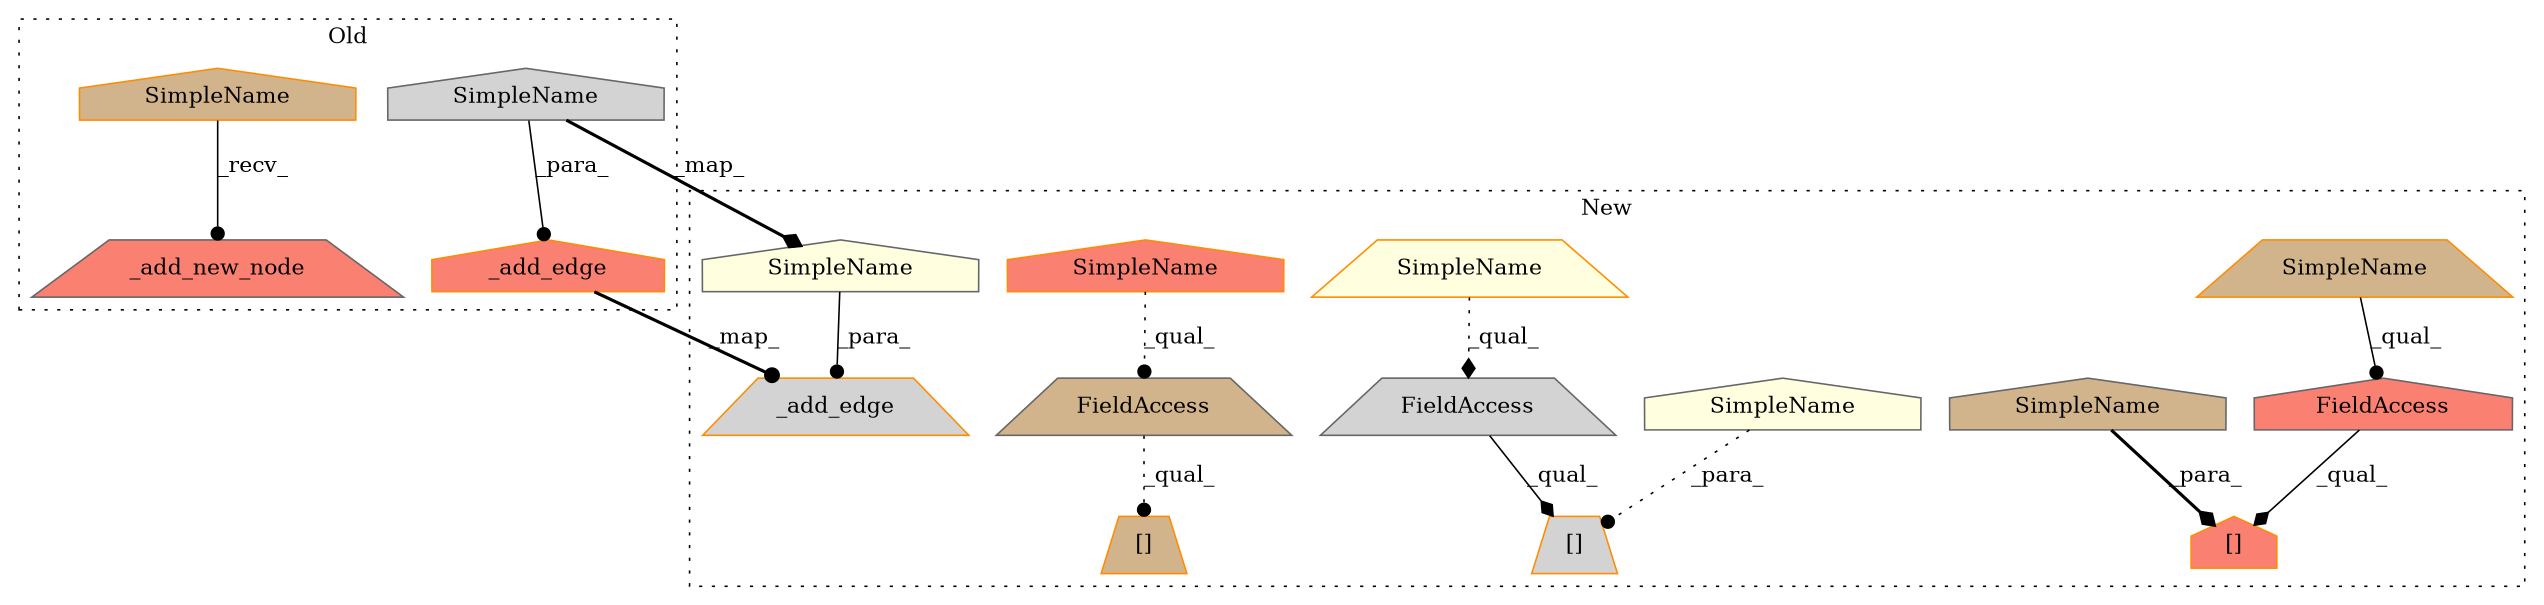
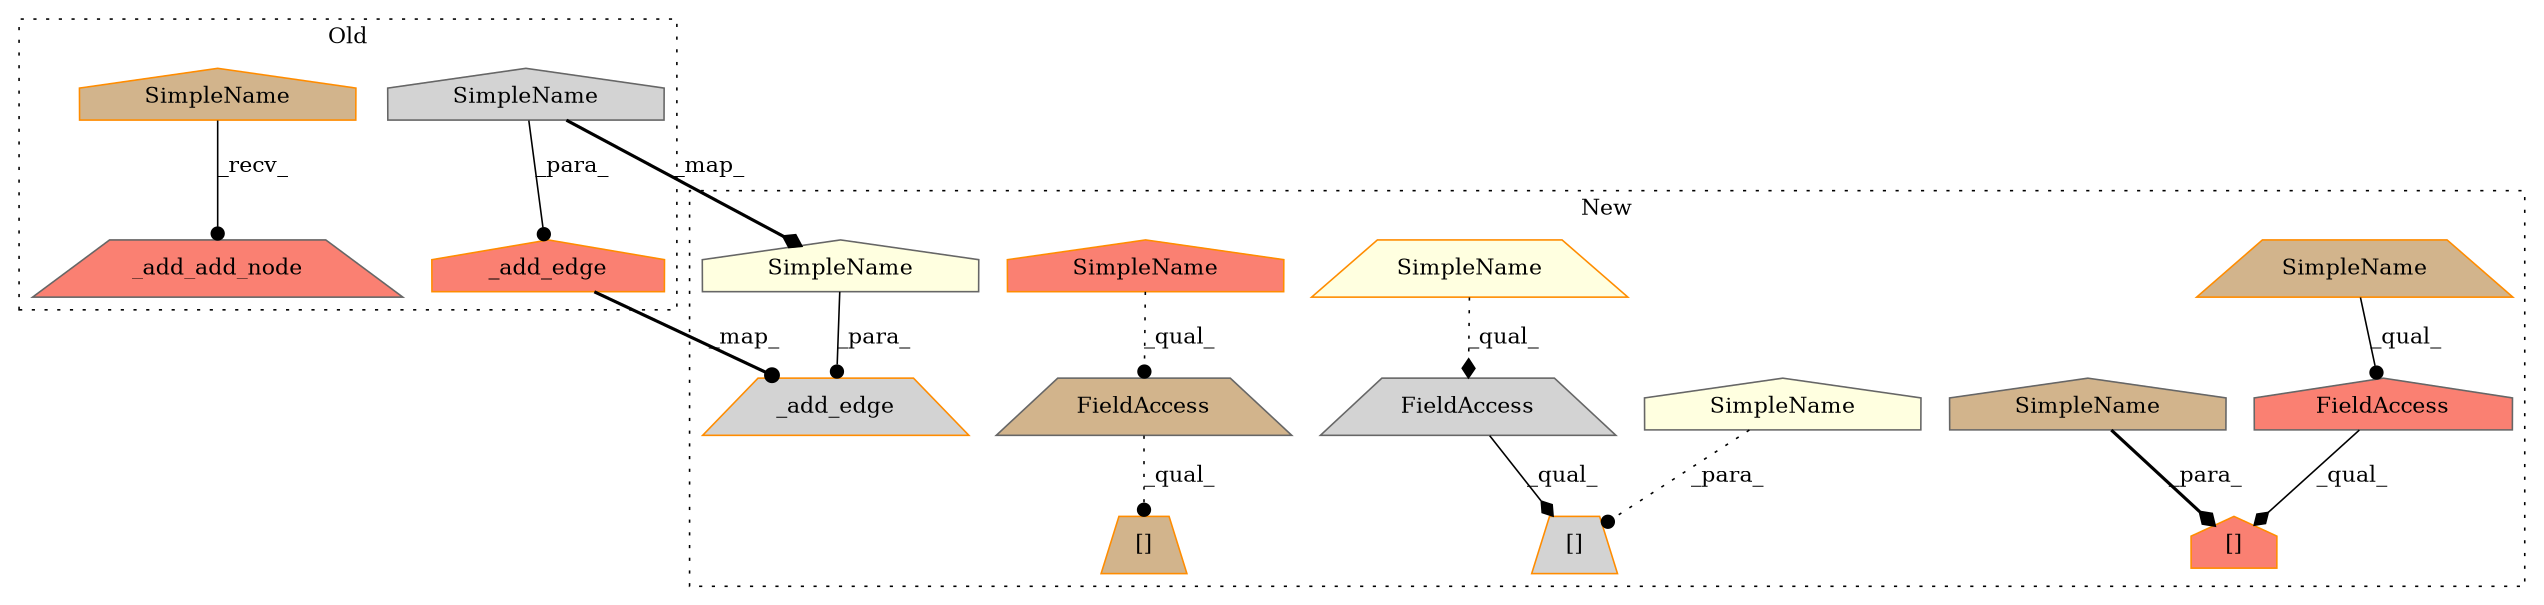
node "_add_new_node": label "_add_new_node" -> "_add_add_node"
